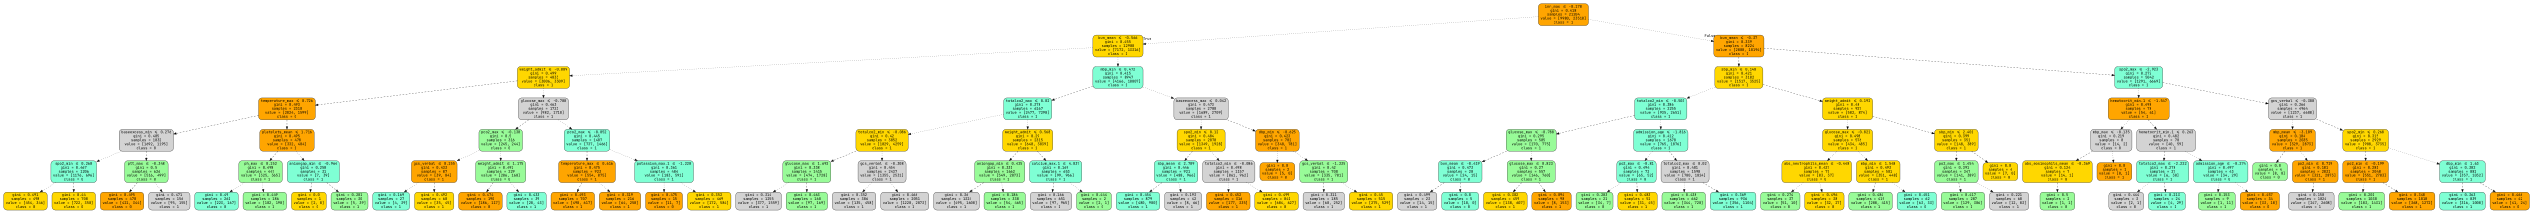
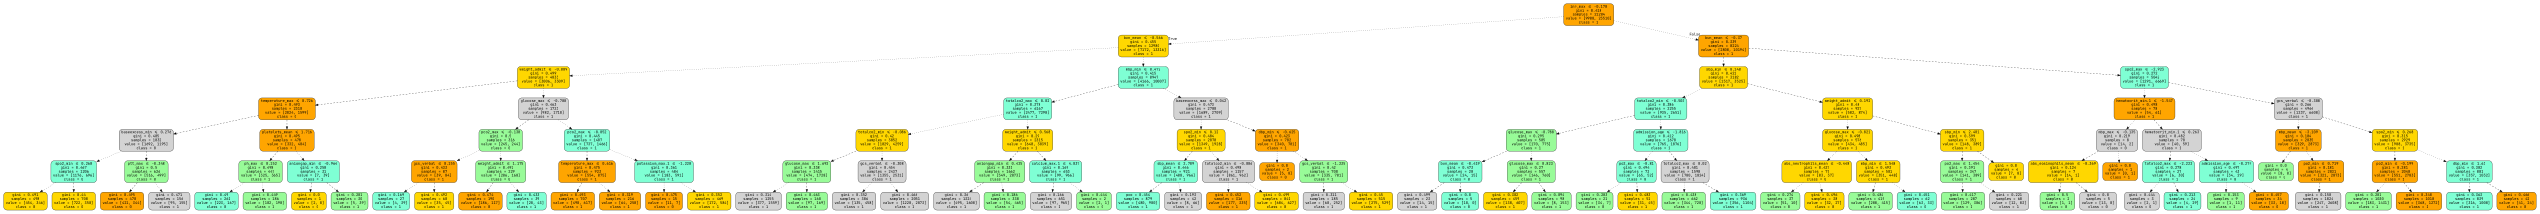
node "gini = 0.454 samples = 879 value = [480, 900] class = 1": label "gini = 0.454 samples = 879 value = [480, 900] class = 1" -> "pco = 0.454 samples = 879 value = [480, 900] class = 1"
node "gini = 0.094 samples = 98 value = [8, 153] class = 1": fillcolor orange -> palegreen
node "gini = 0.0 samples = 5 value = [13, 0] class = 0": added
